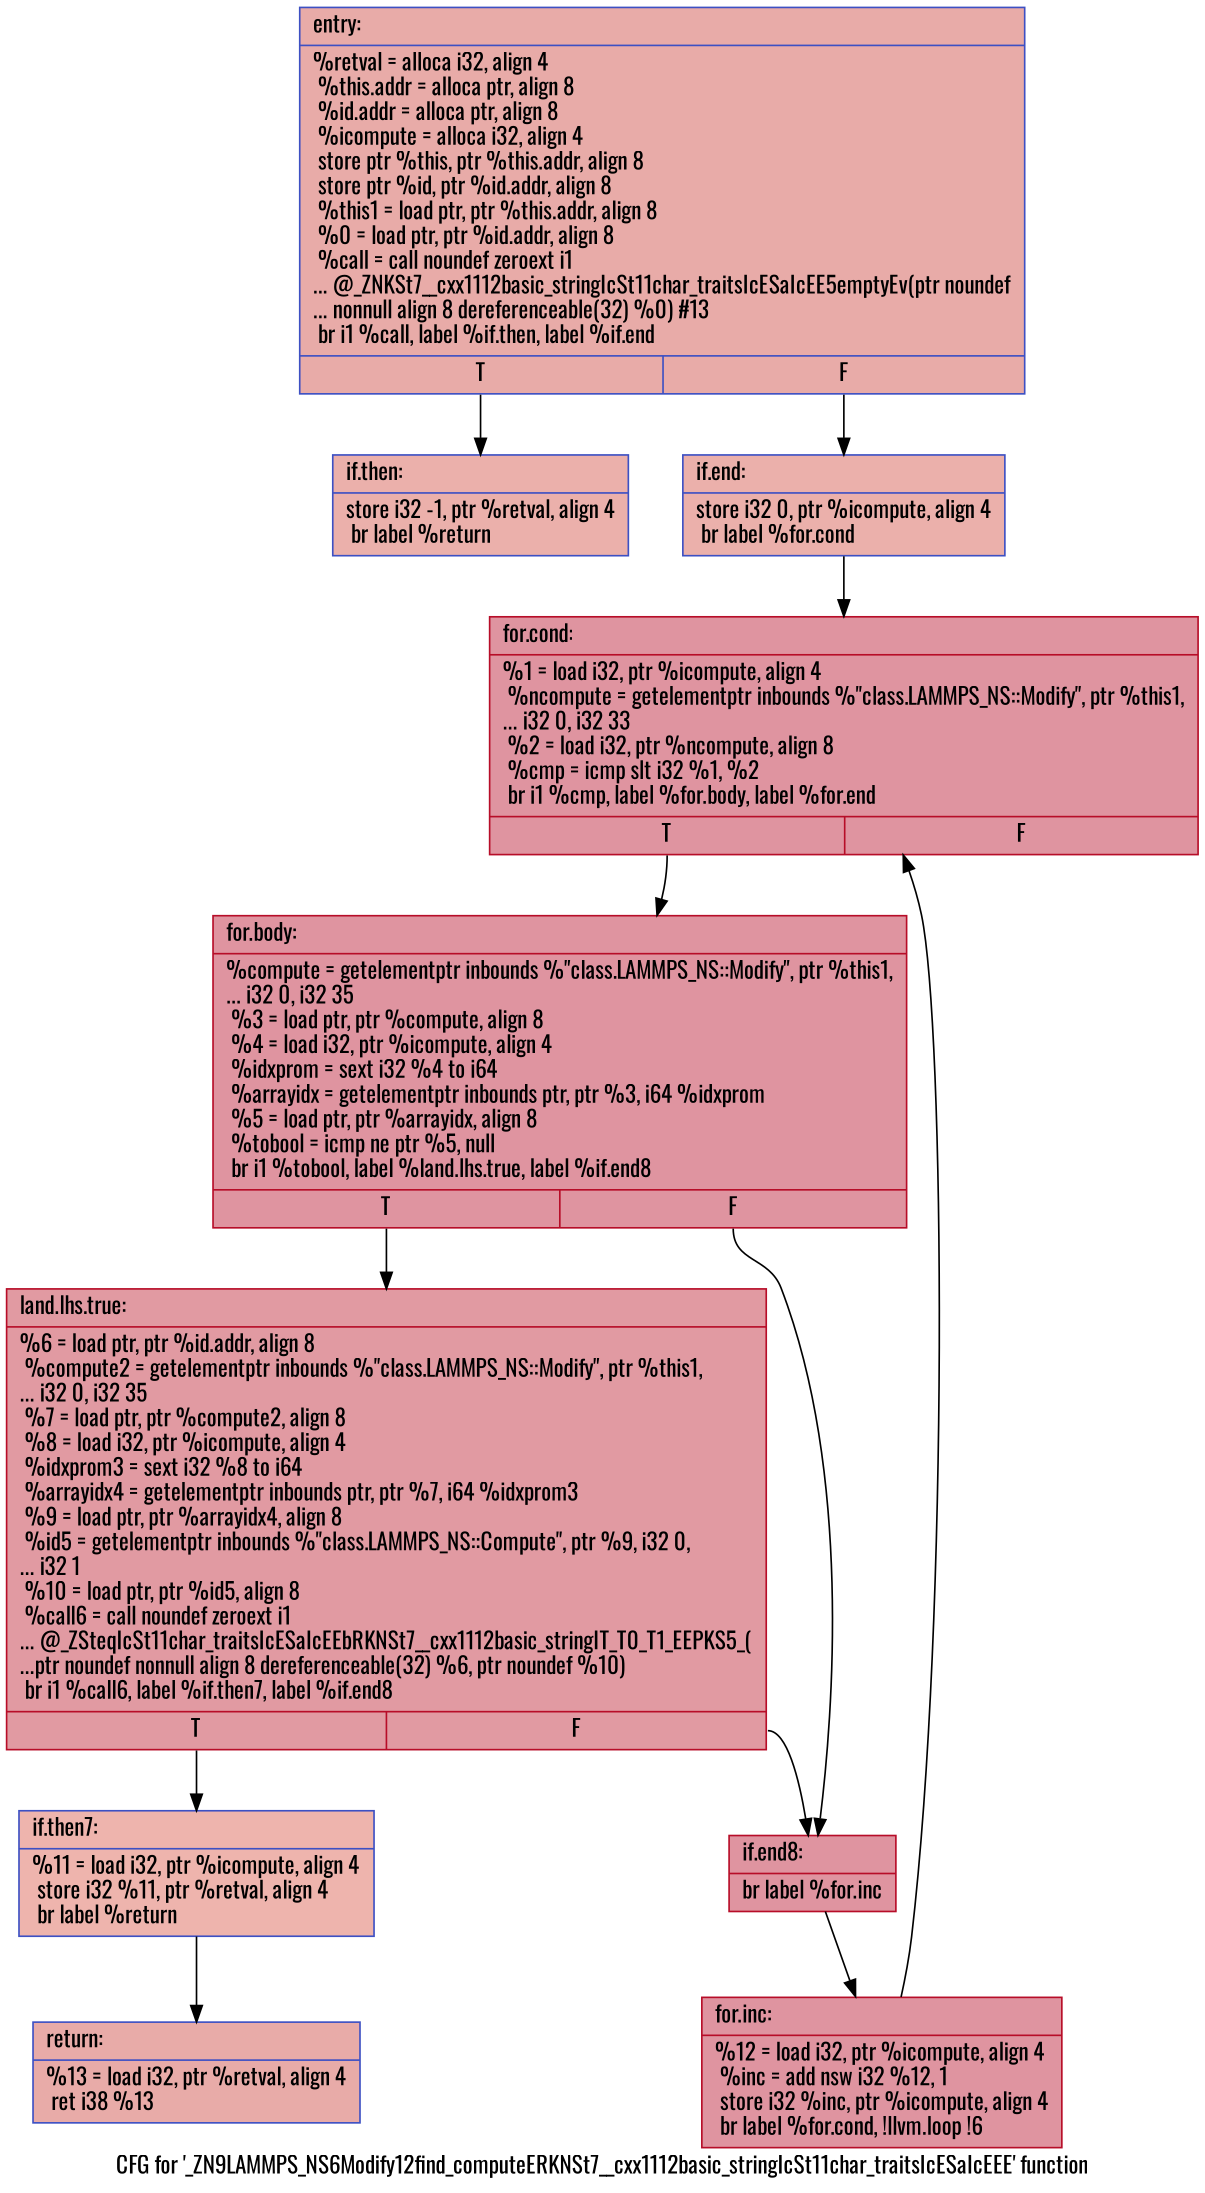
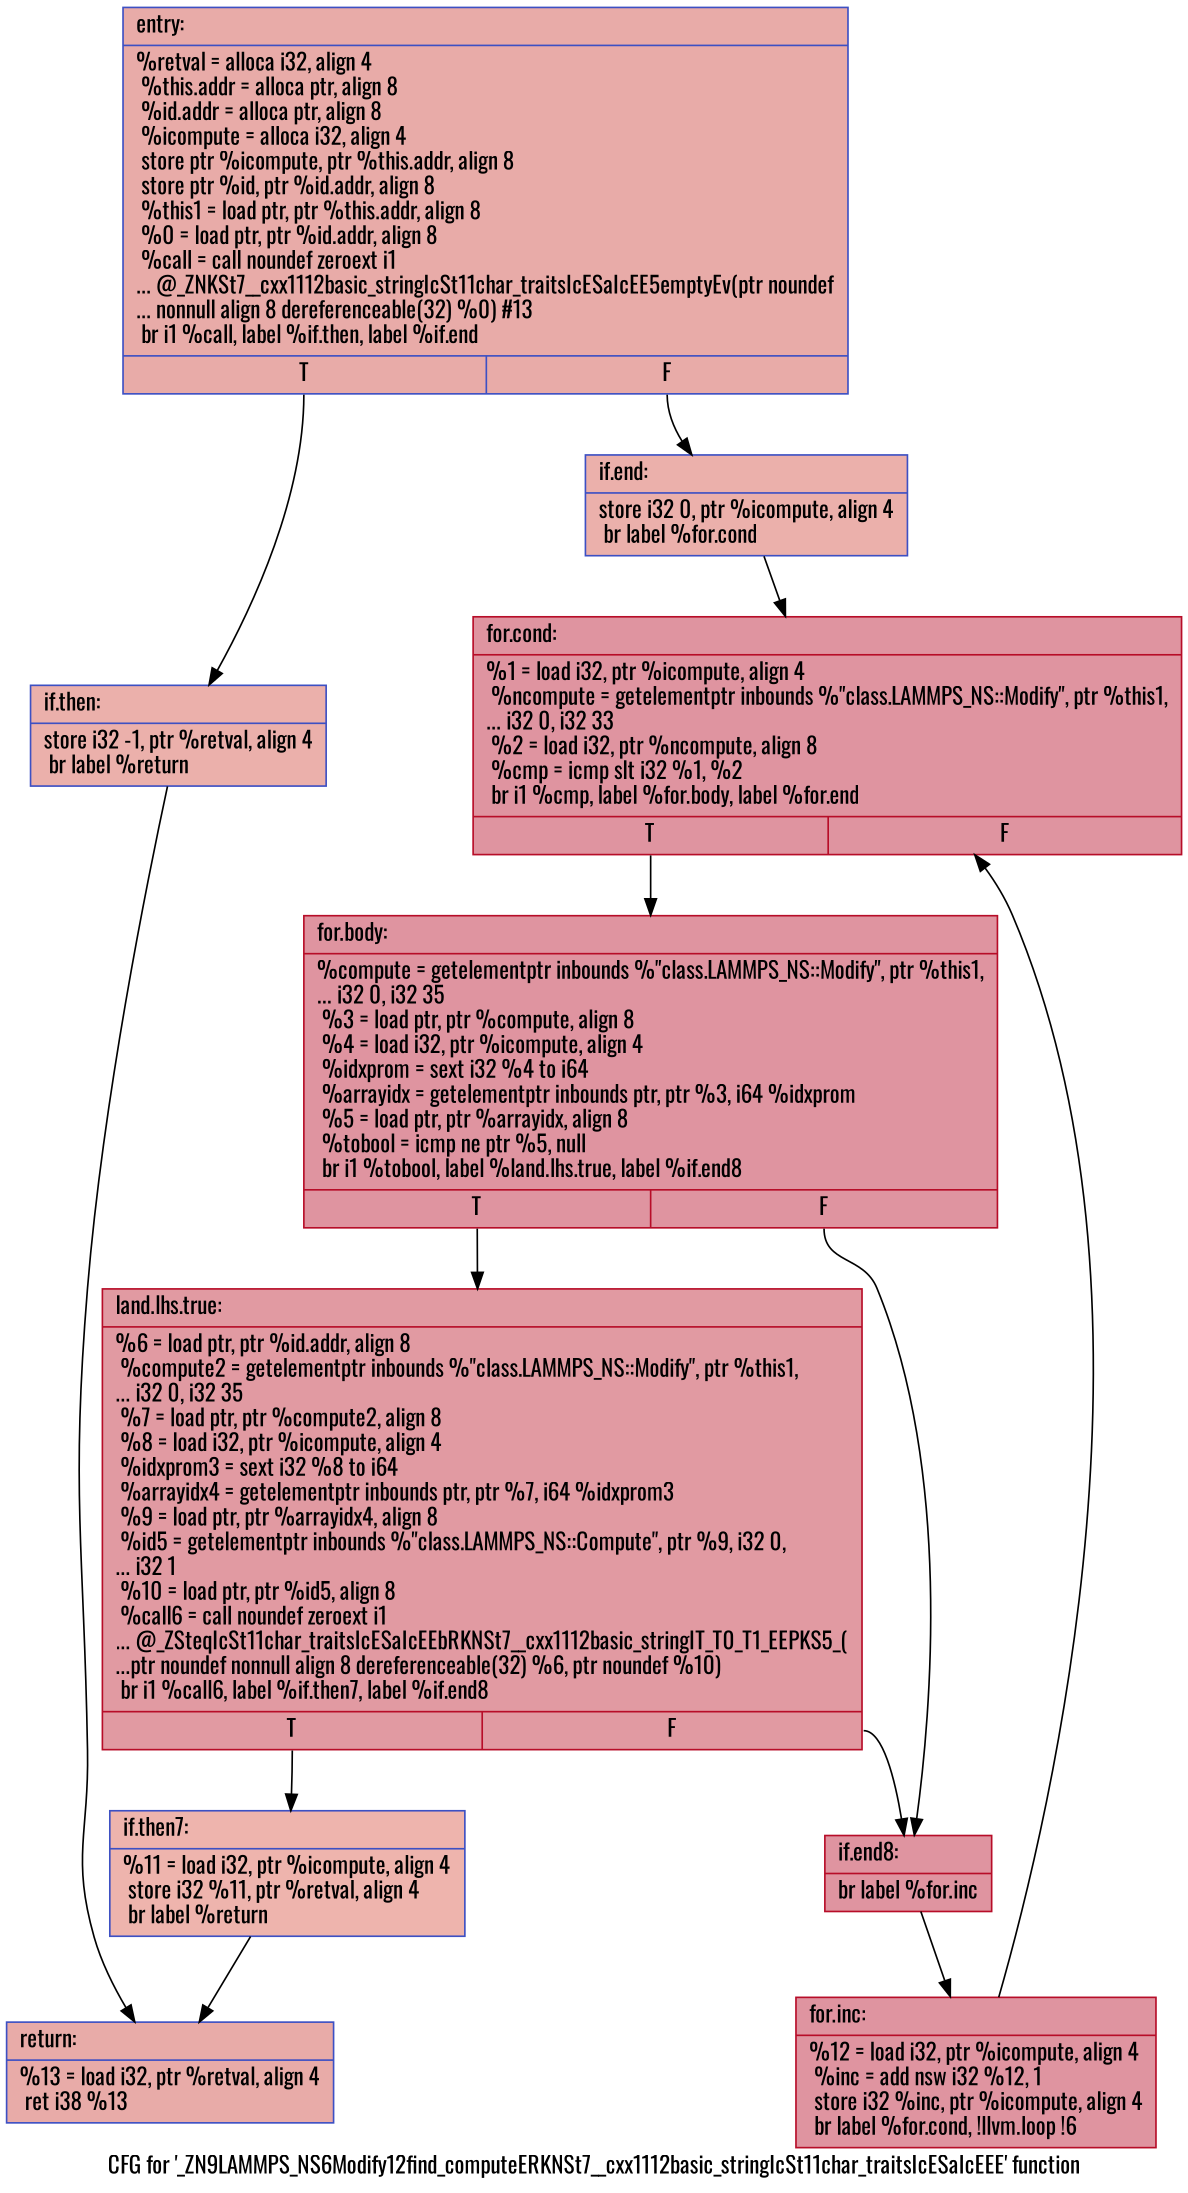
node "entry:": text "store ptr %this, ptr %this.addr, align 8" -> "store ptr %icompute, ptr %this.addr, align 8"
edge "if.then:" -> "return:": added
